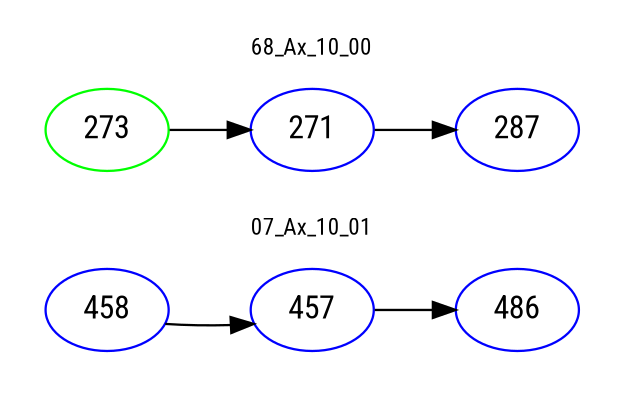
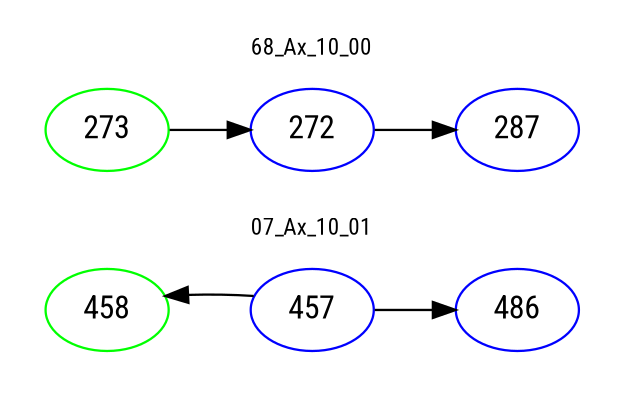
node "271": label "271" -> "272"
node "458": color blue -> green
edge "458" -> "457": reversed
